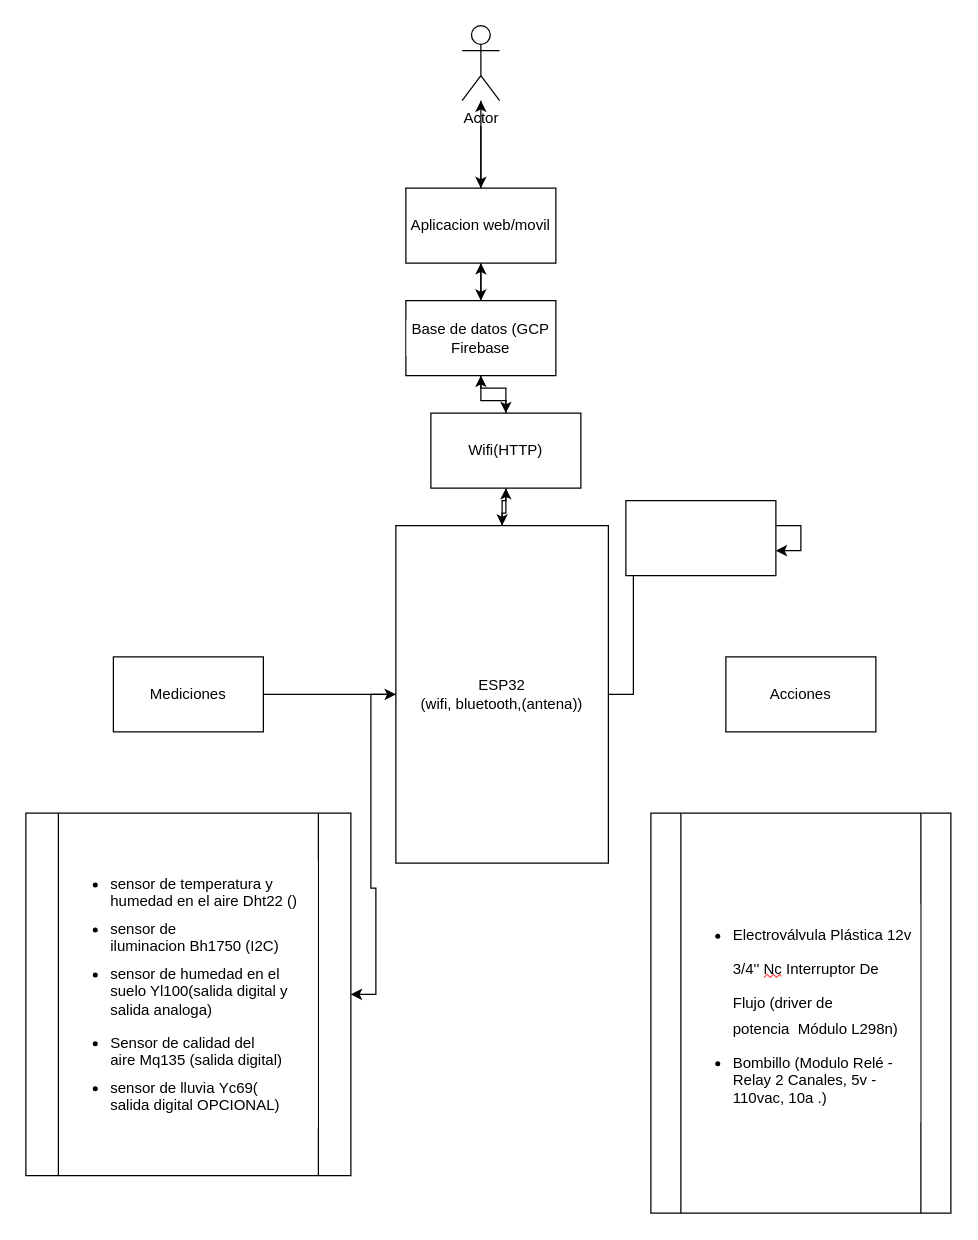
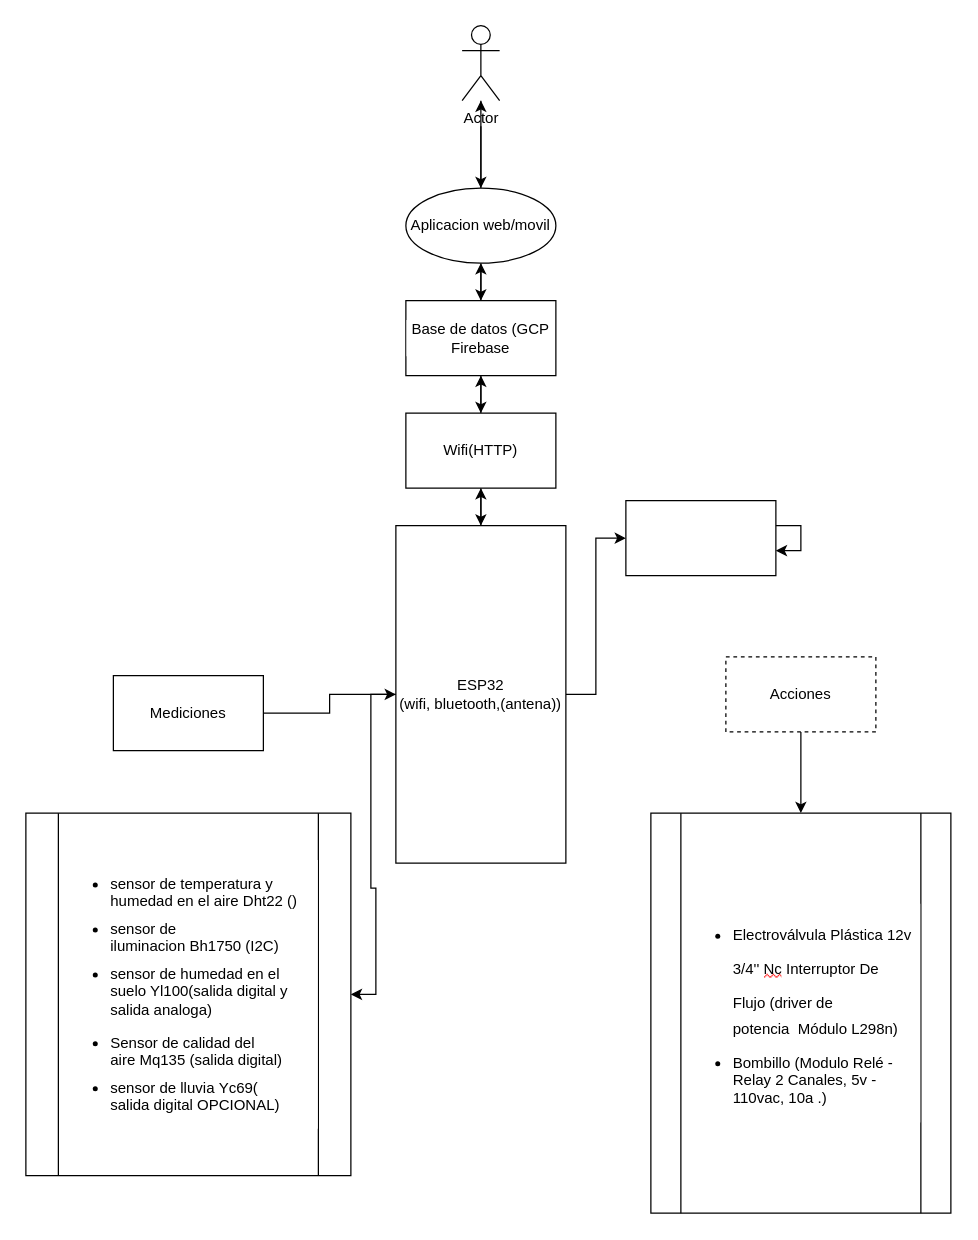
node "Aplicacion web/movil": shape rectangle -> ellipse
node "Wifi(HTTP)": moved (506, 451) -> (481, 451)
node "Mediciones": moved (188, 694) -> (188, 713)
node "ESP32 (wifi, bluetooth,(antena))": size 213x338 -> 170x338
node "Acciones": style solid -> dashed
edge "Acciones" -> "Electroválvula Plástica 12v 3/4'' Nc Interruptor De Flujo (driver de potencia Módulo L298n) Bombillo (Modulo Relé - Relay 2 Canales, 5v - 110vac, 10a .)": added
